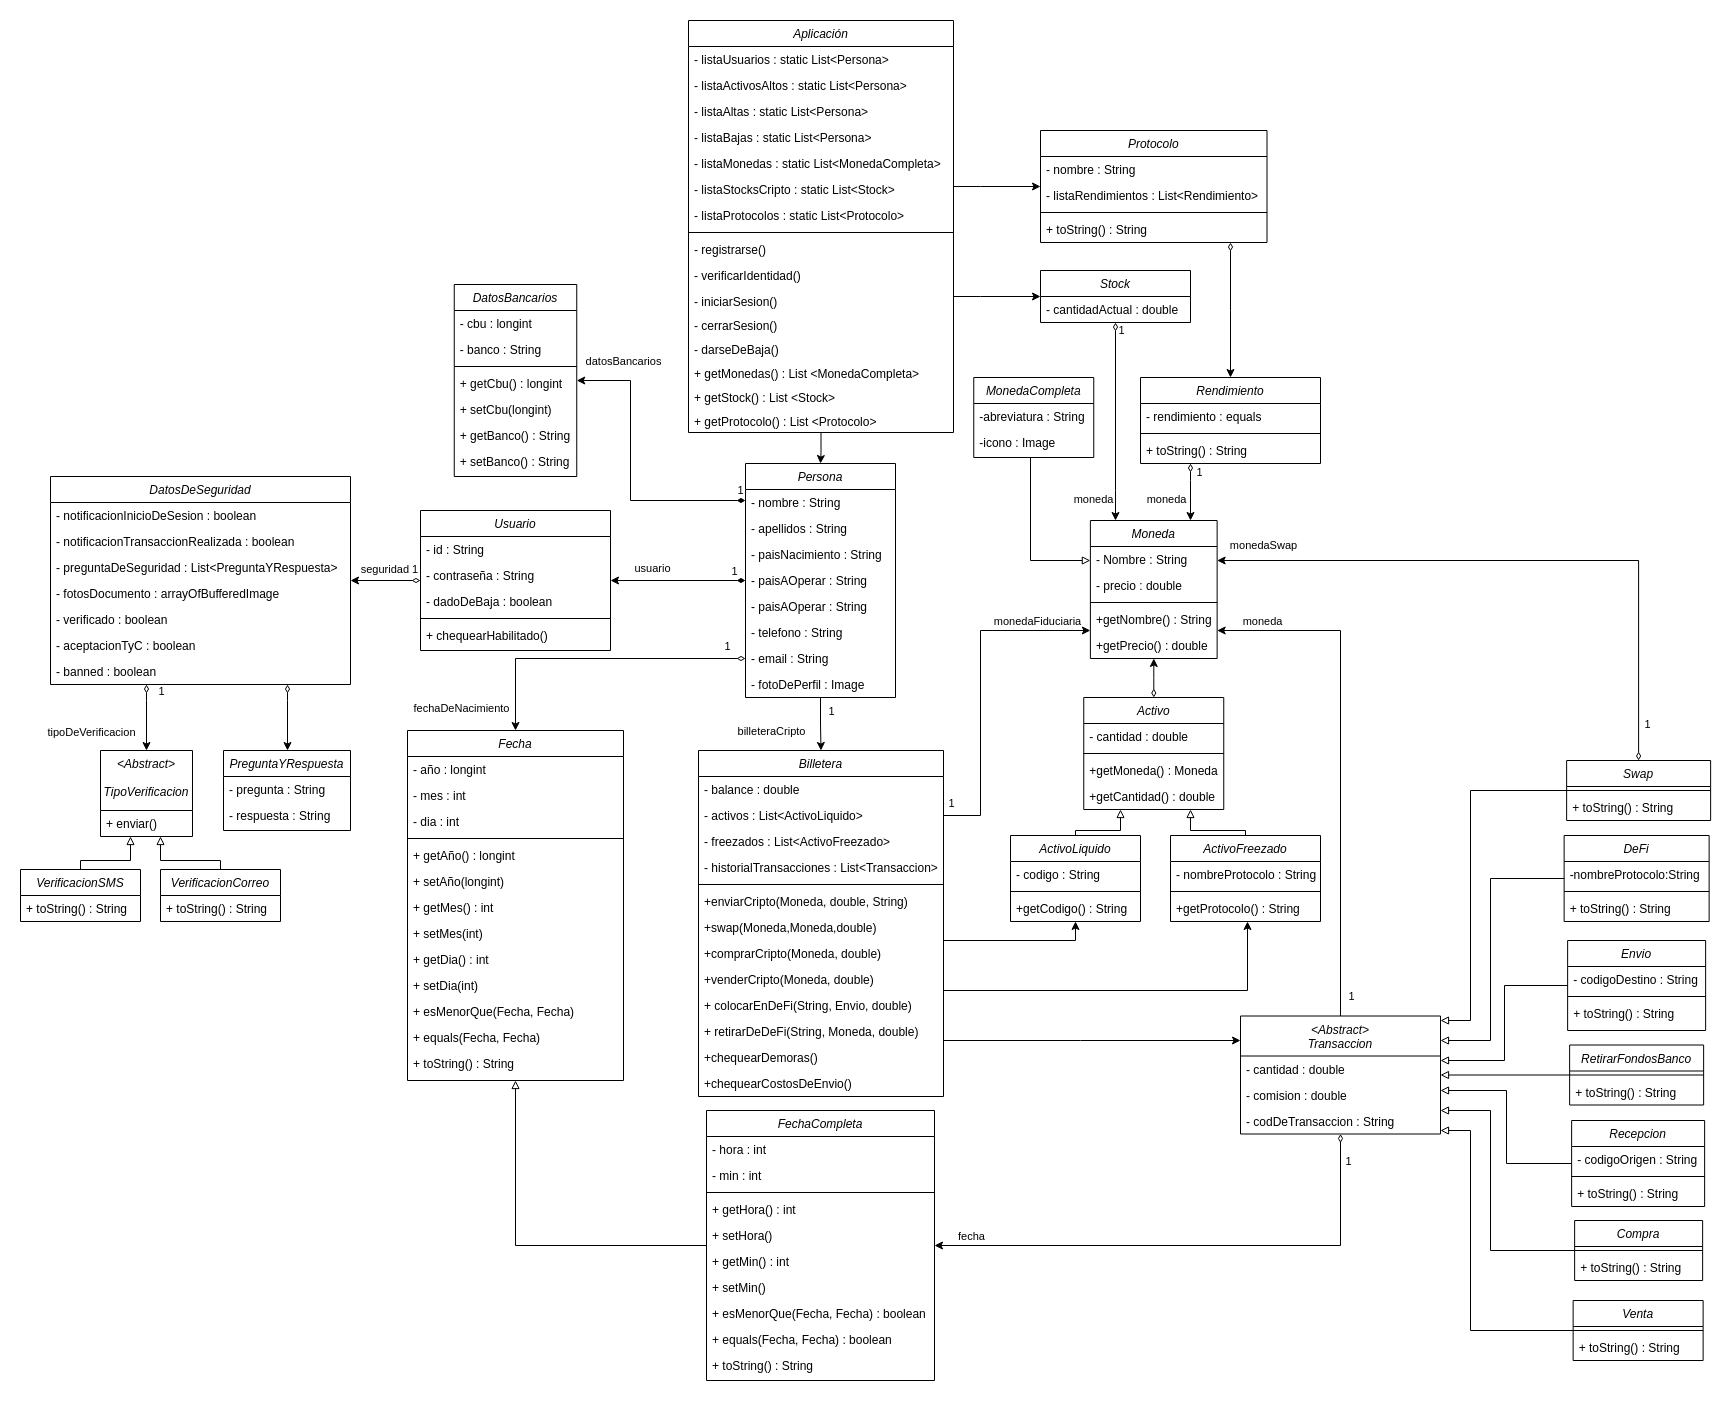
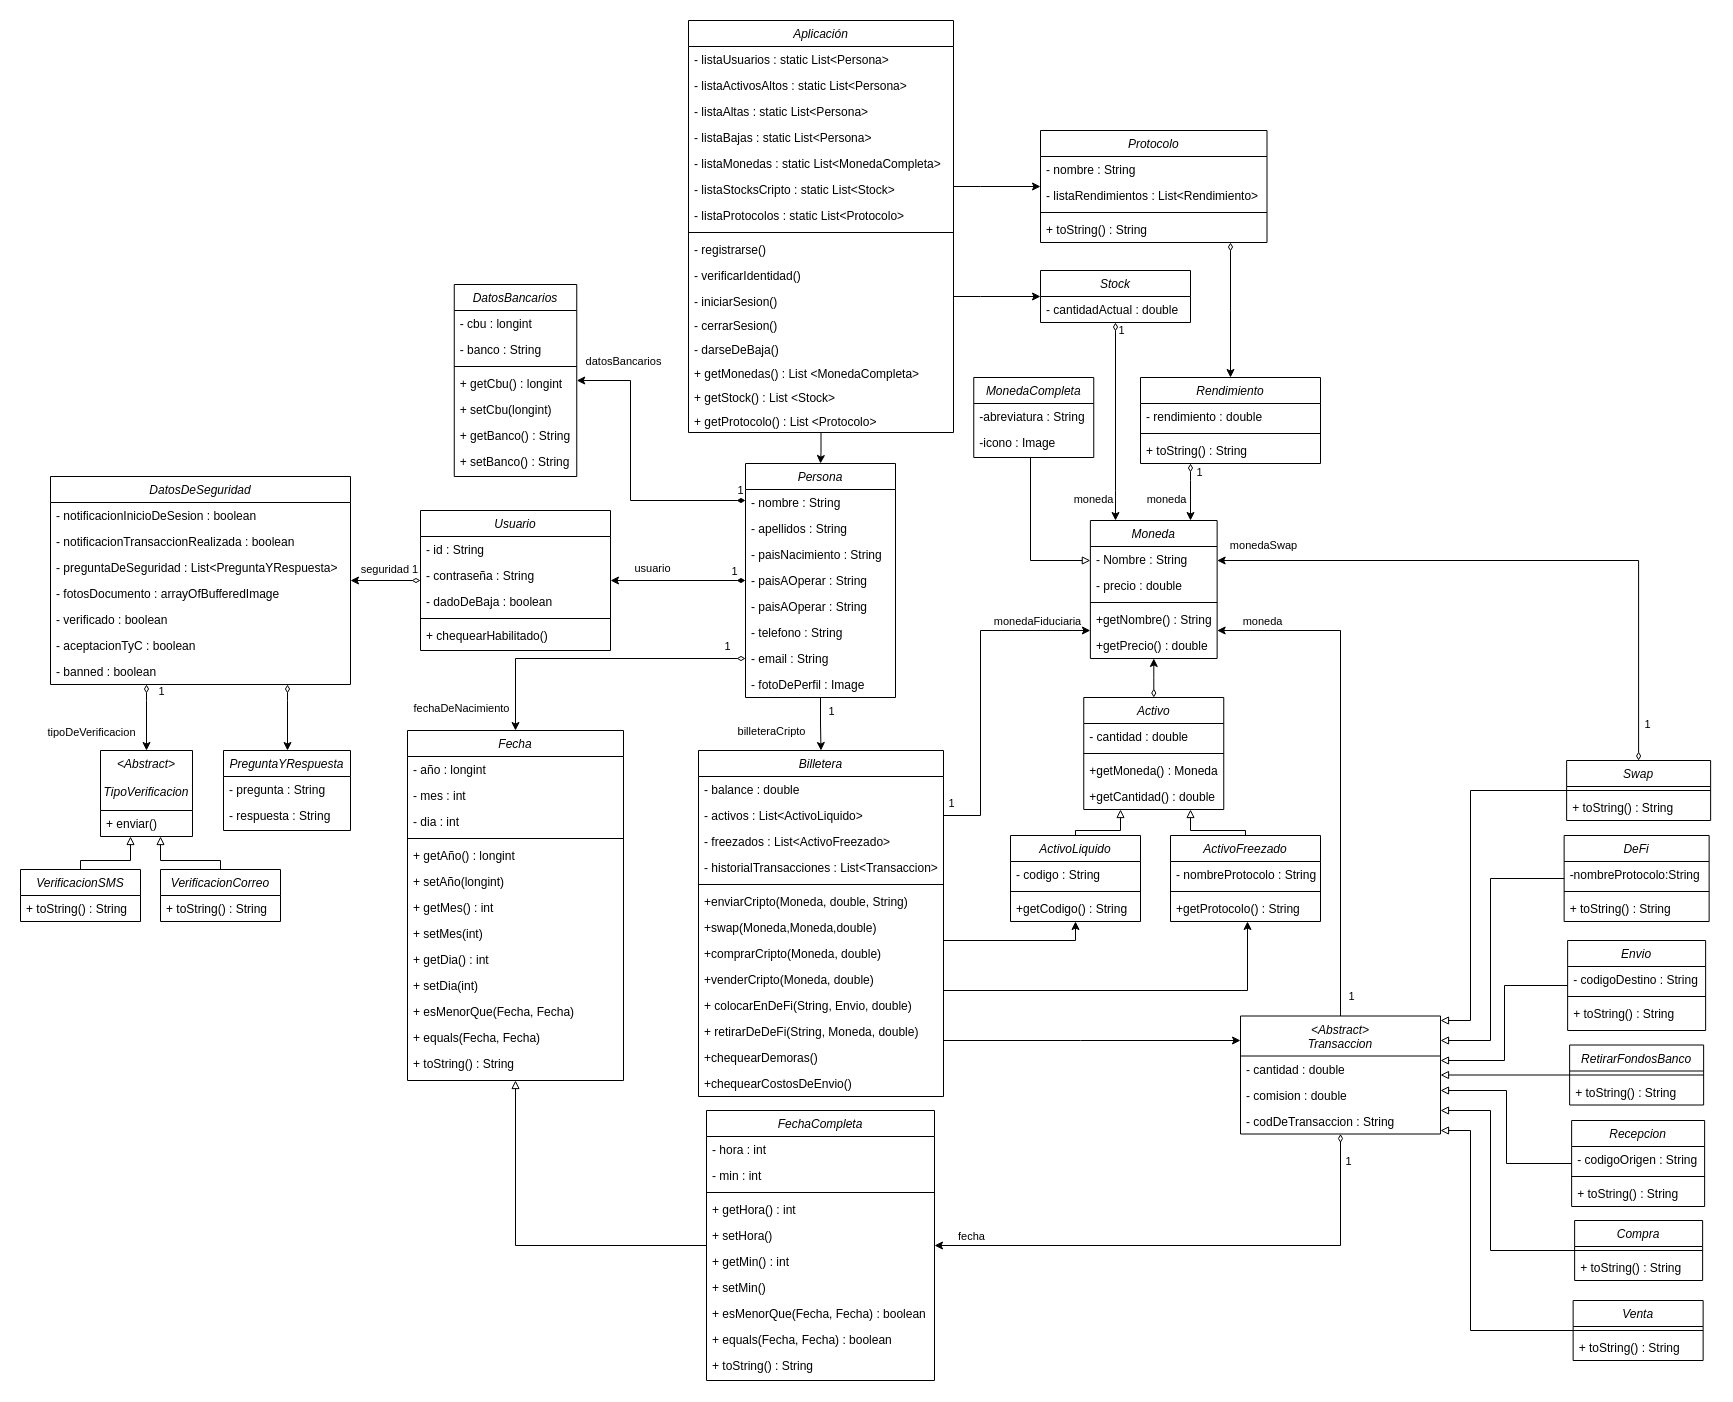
node "- rendimiento : equals": label "- rendimiento : equals" -> "- rendimiento : double"
